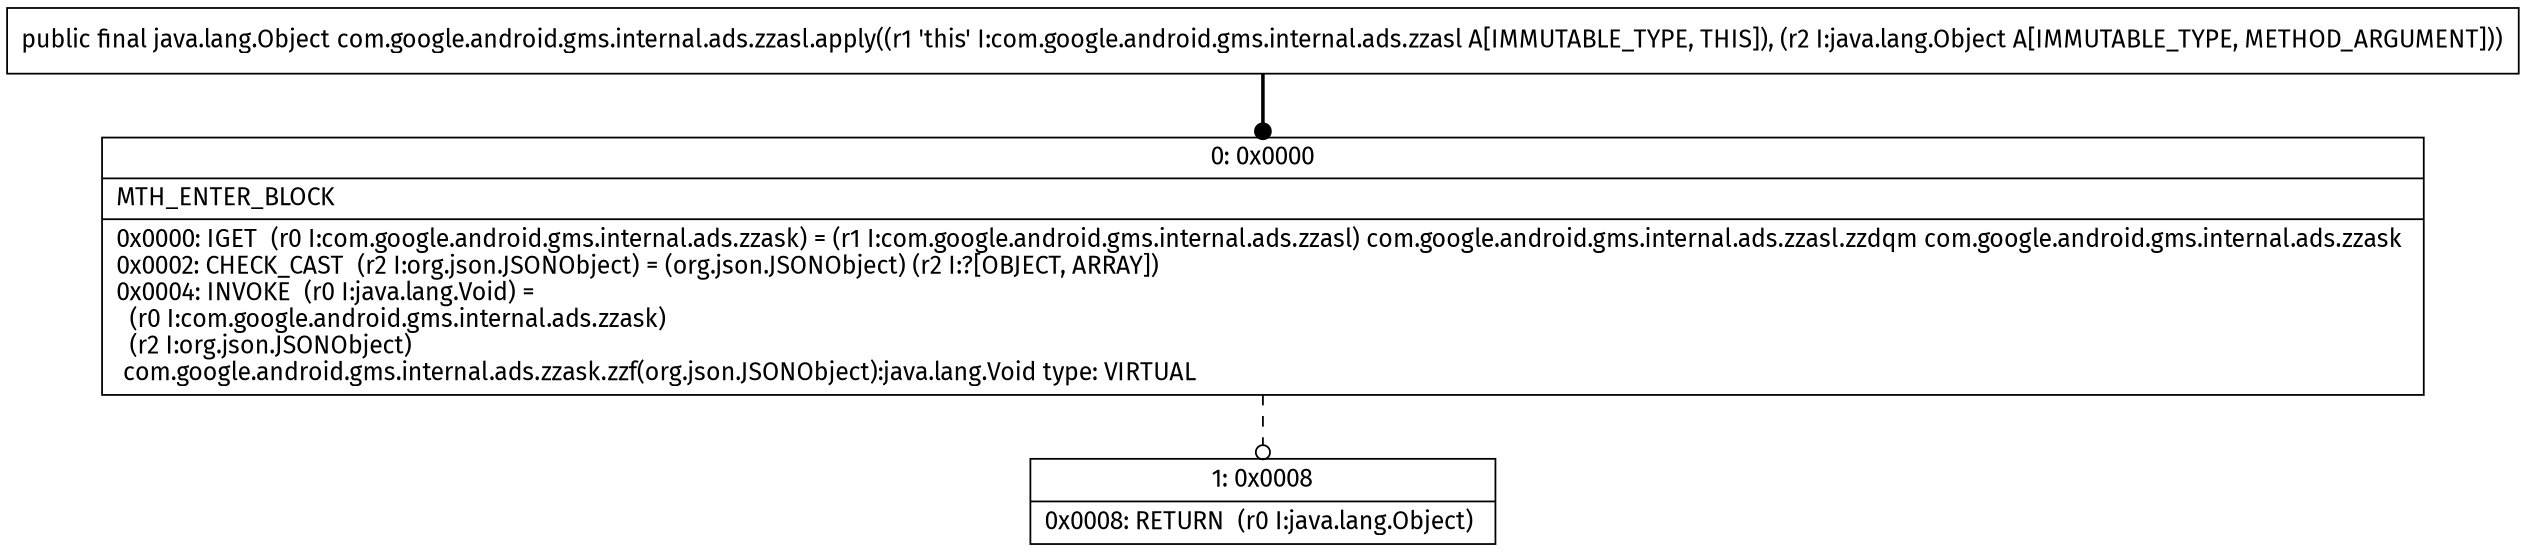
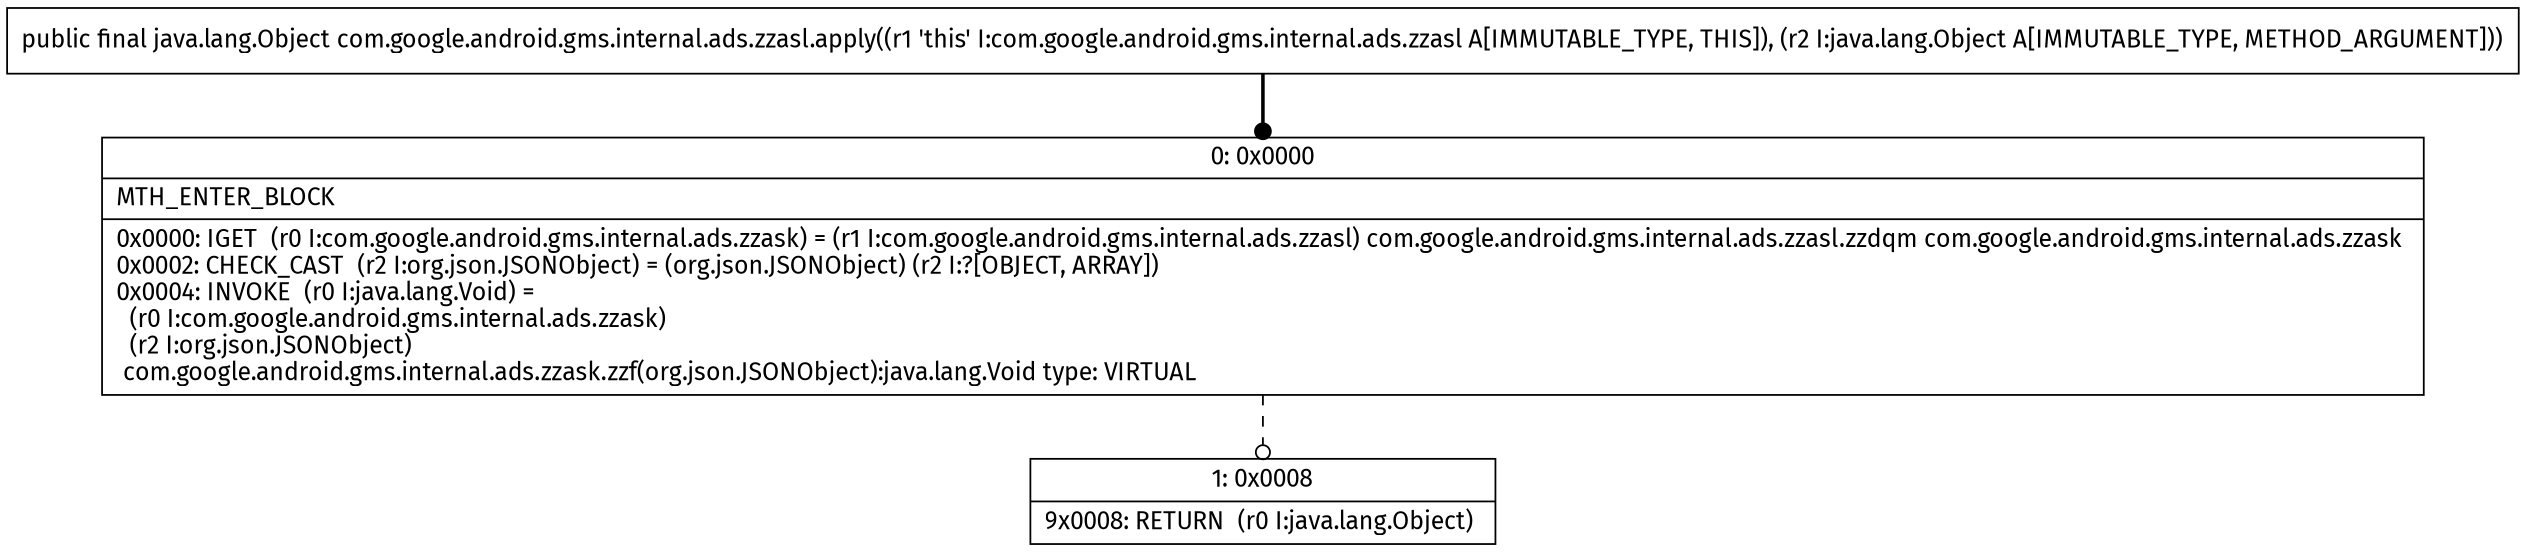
node "1: 0x0008": text "0x0008: RETURN  (r0 I:java.lang.Object)" -> "9x0008: RETURN  (r0 I:java.lang.Object)"
